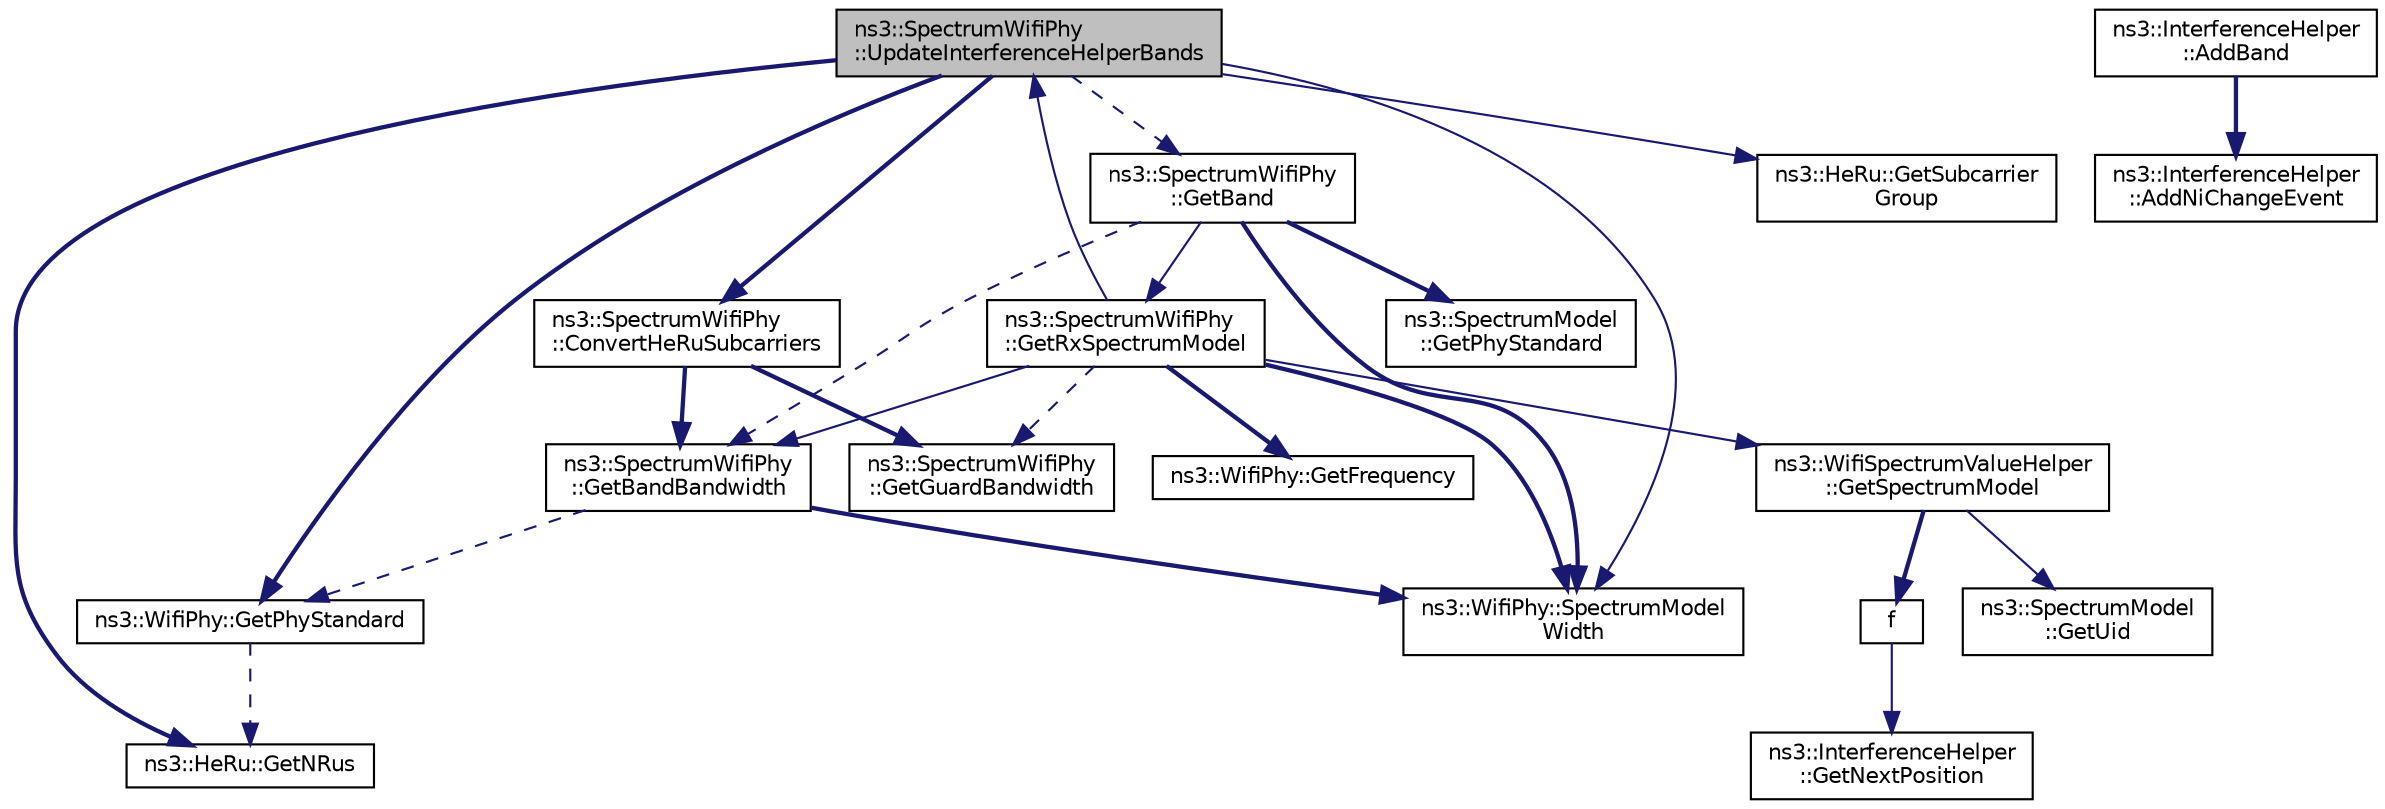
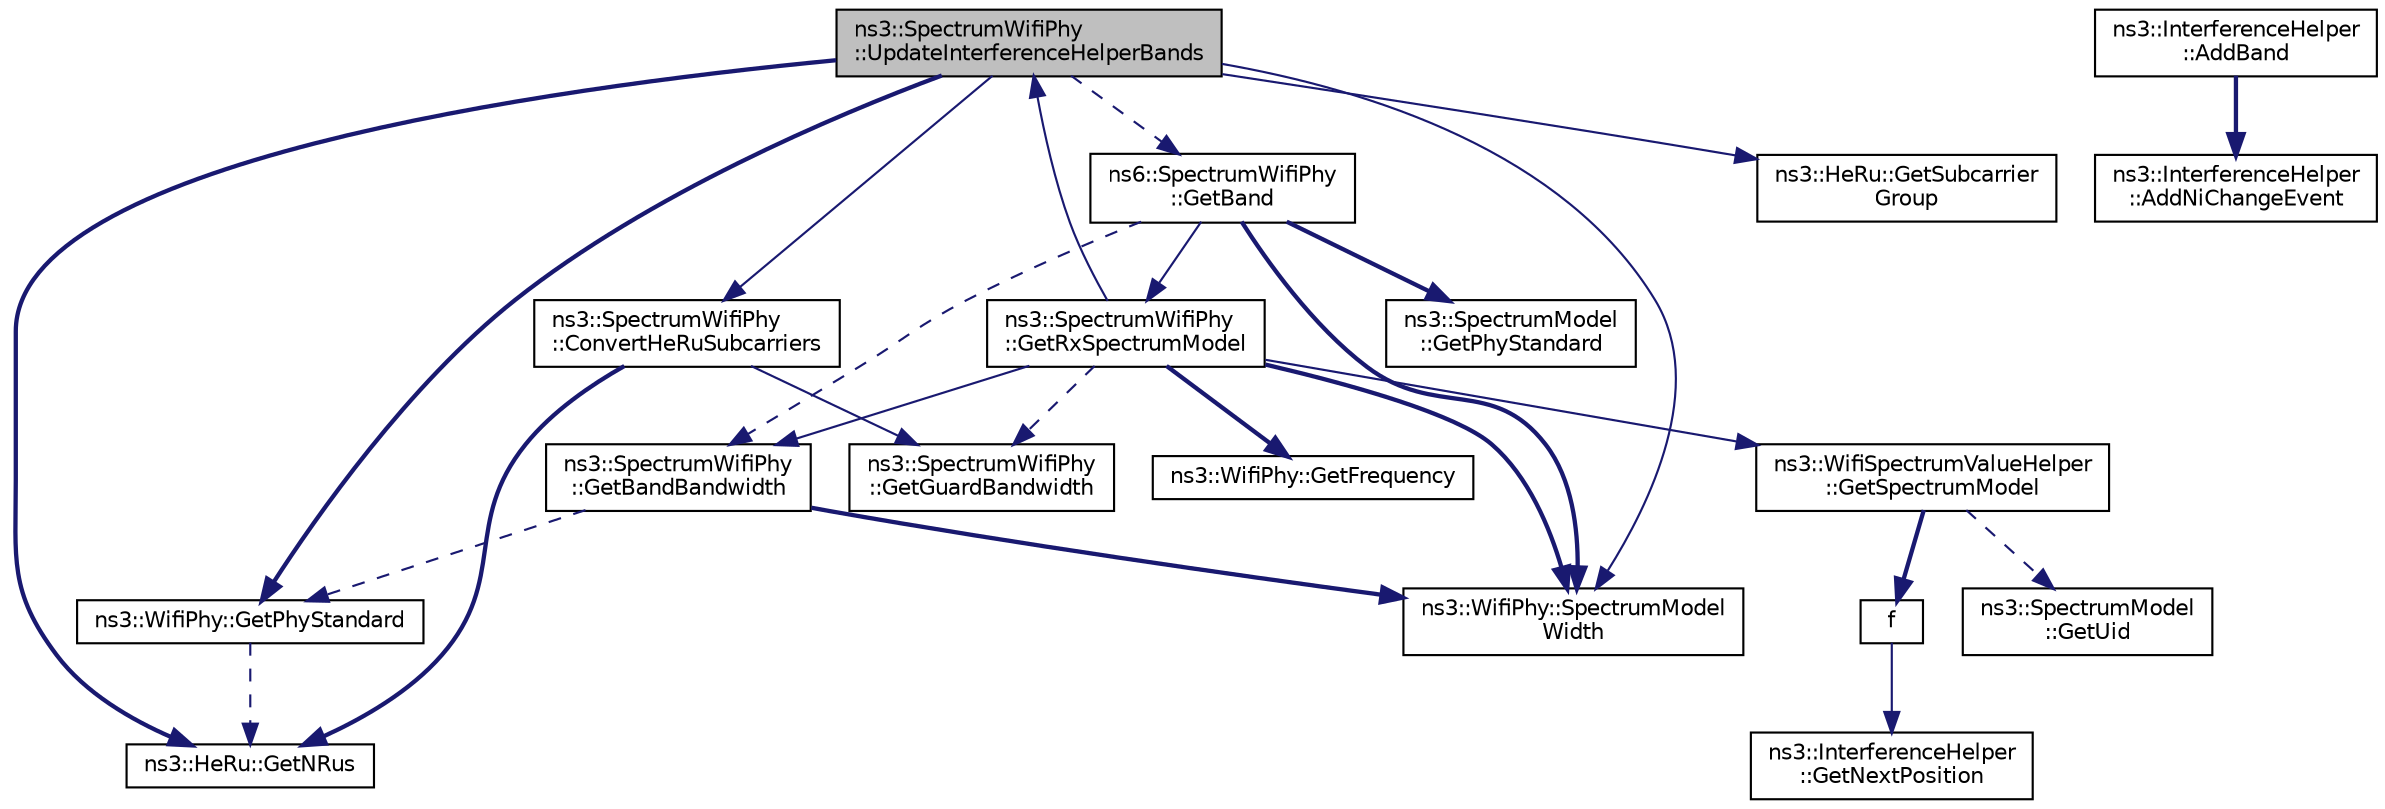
edge "ns3::SpectrumWifiPhy ::UpdateInterferenceHelperBands" -> "ns3::SpectrumWifiPhy ::ConvertHeRuSubcarriers": style bold -> solid
node "ns3::SpectrumWifiPhy ::GetBand": label "ns3::SpectrumWifiPhy ::GetBand" -> "ns6::SpectrumWifiPhy ::GetBand"
edge "ns3::SpectrumWifiPhy ::ConvertHeRuSubcarriers" -> "ns3::SpectrumWifiPhy ::GetBandBandwidth": now "ns3::SpectrumWifiPhy ::ConvertHeRuSubcarriers" -> "ns3::HeRu::GetNRus"
edge "ns3::SpectrumWifiPhy ::ConvertHeRuSubcarriers" -> "ns3::SpectrumWifiPhy ::GetGuardBandwidth": style bold -> solid
edge "ns3::WifiSpectrumValueHelper ::GetSpectrumModel" -> "ns3::SpectrumModel ::GetUid": style solid -> dashed
